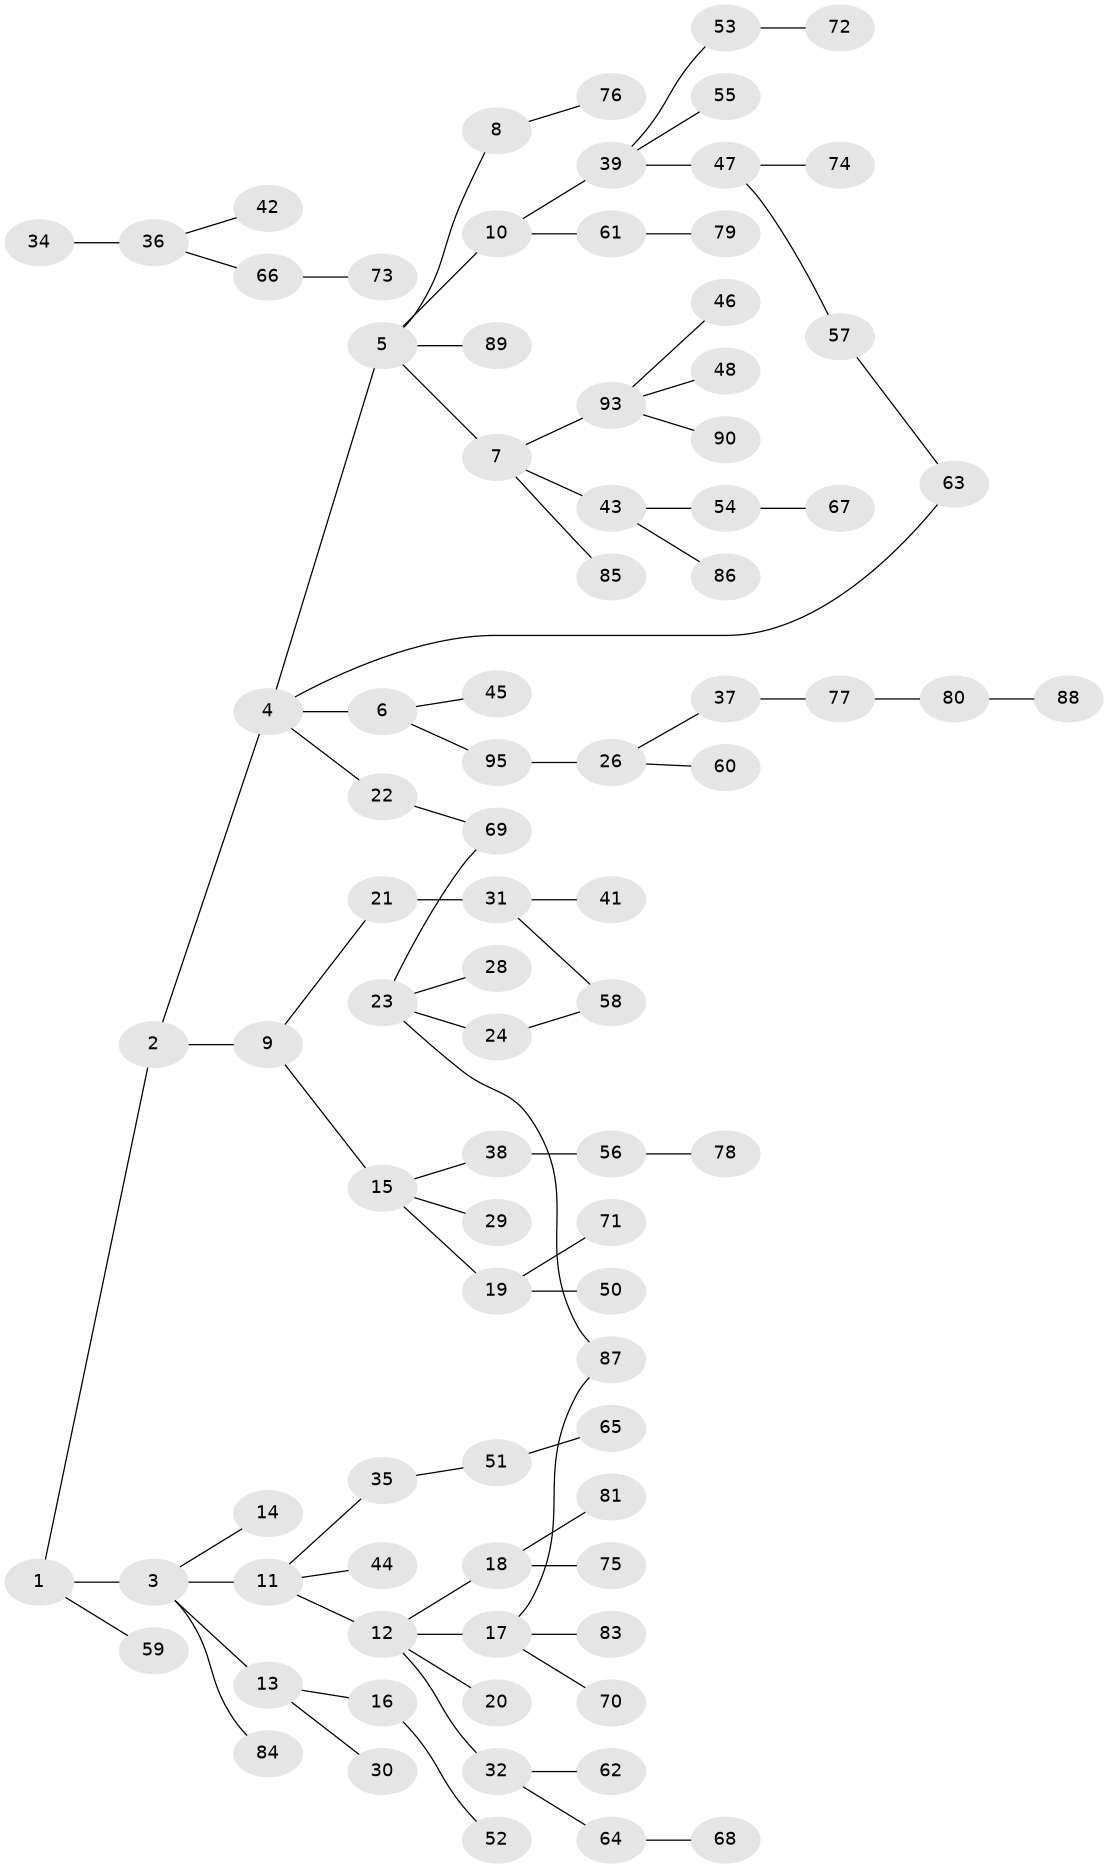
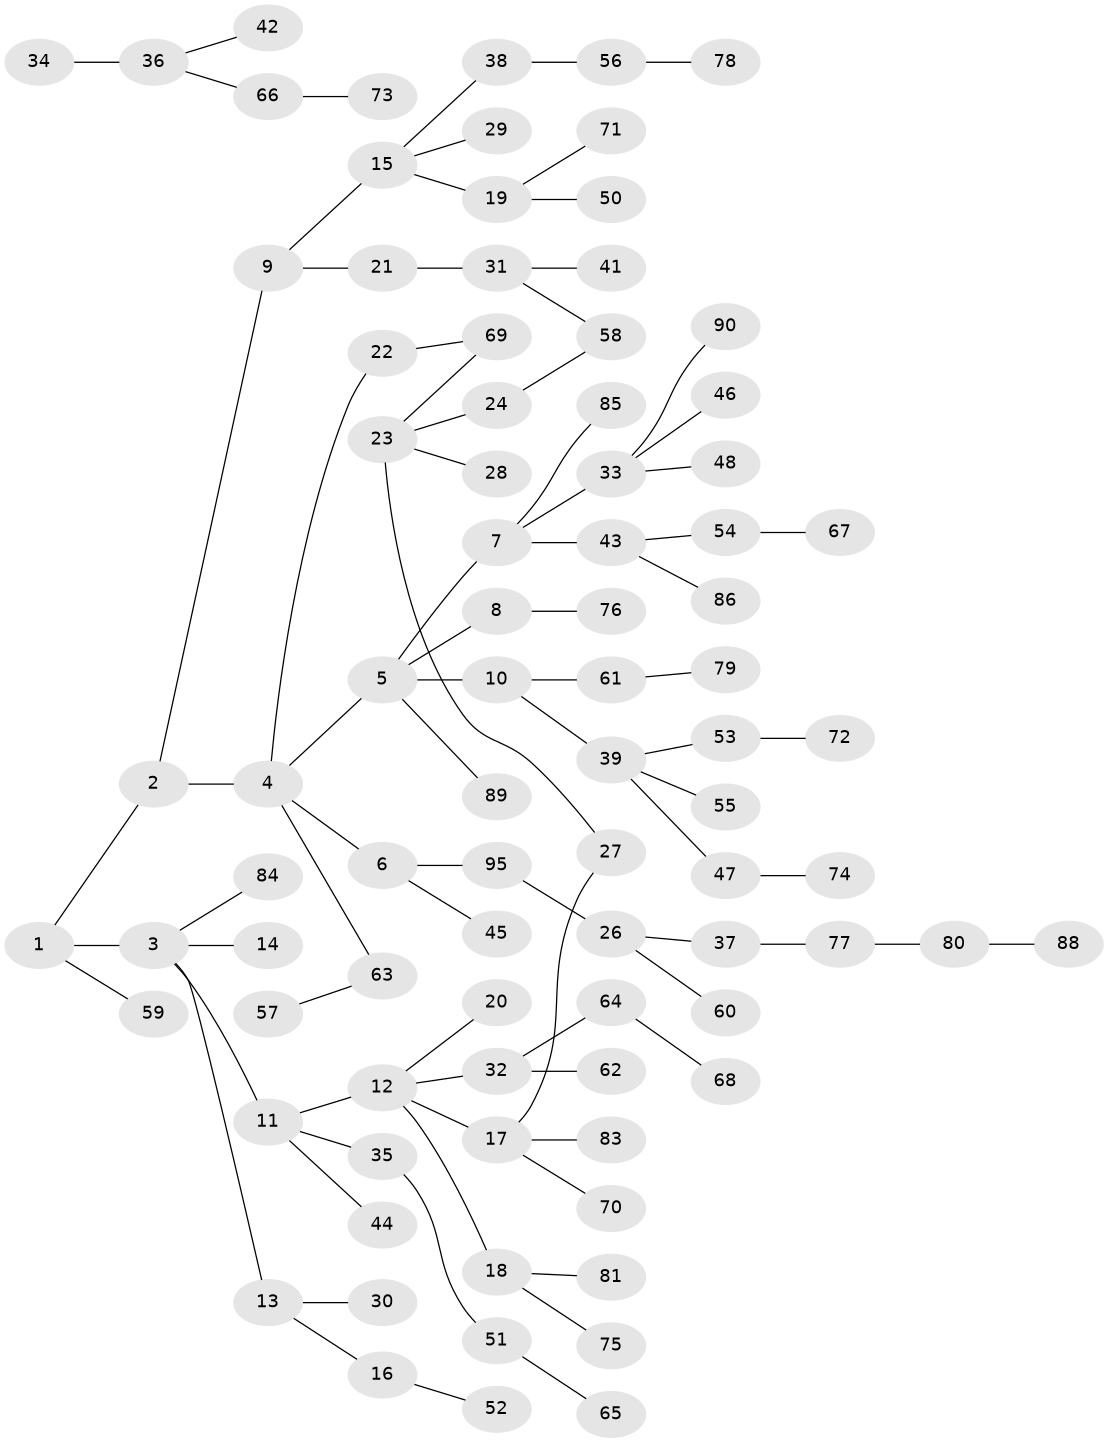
edge "47" -- "57": removed
node "93": label "93" -> "33"
node "87": label "87" -> "27"
